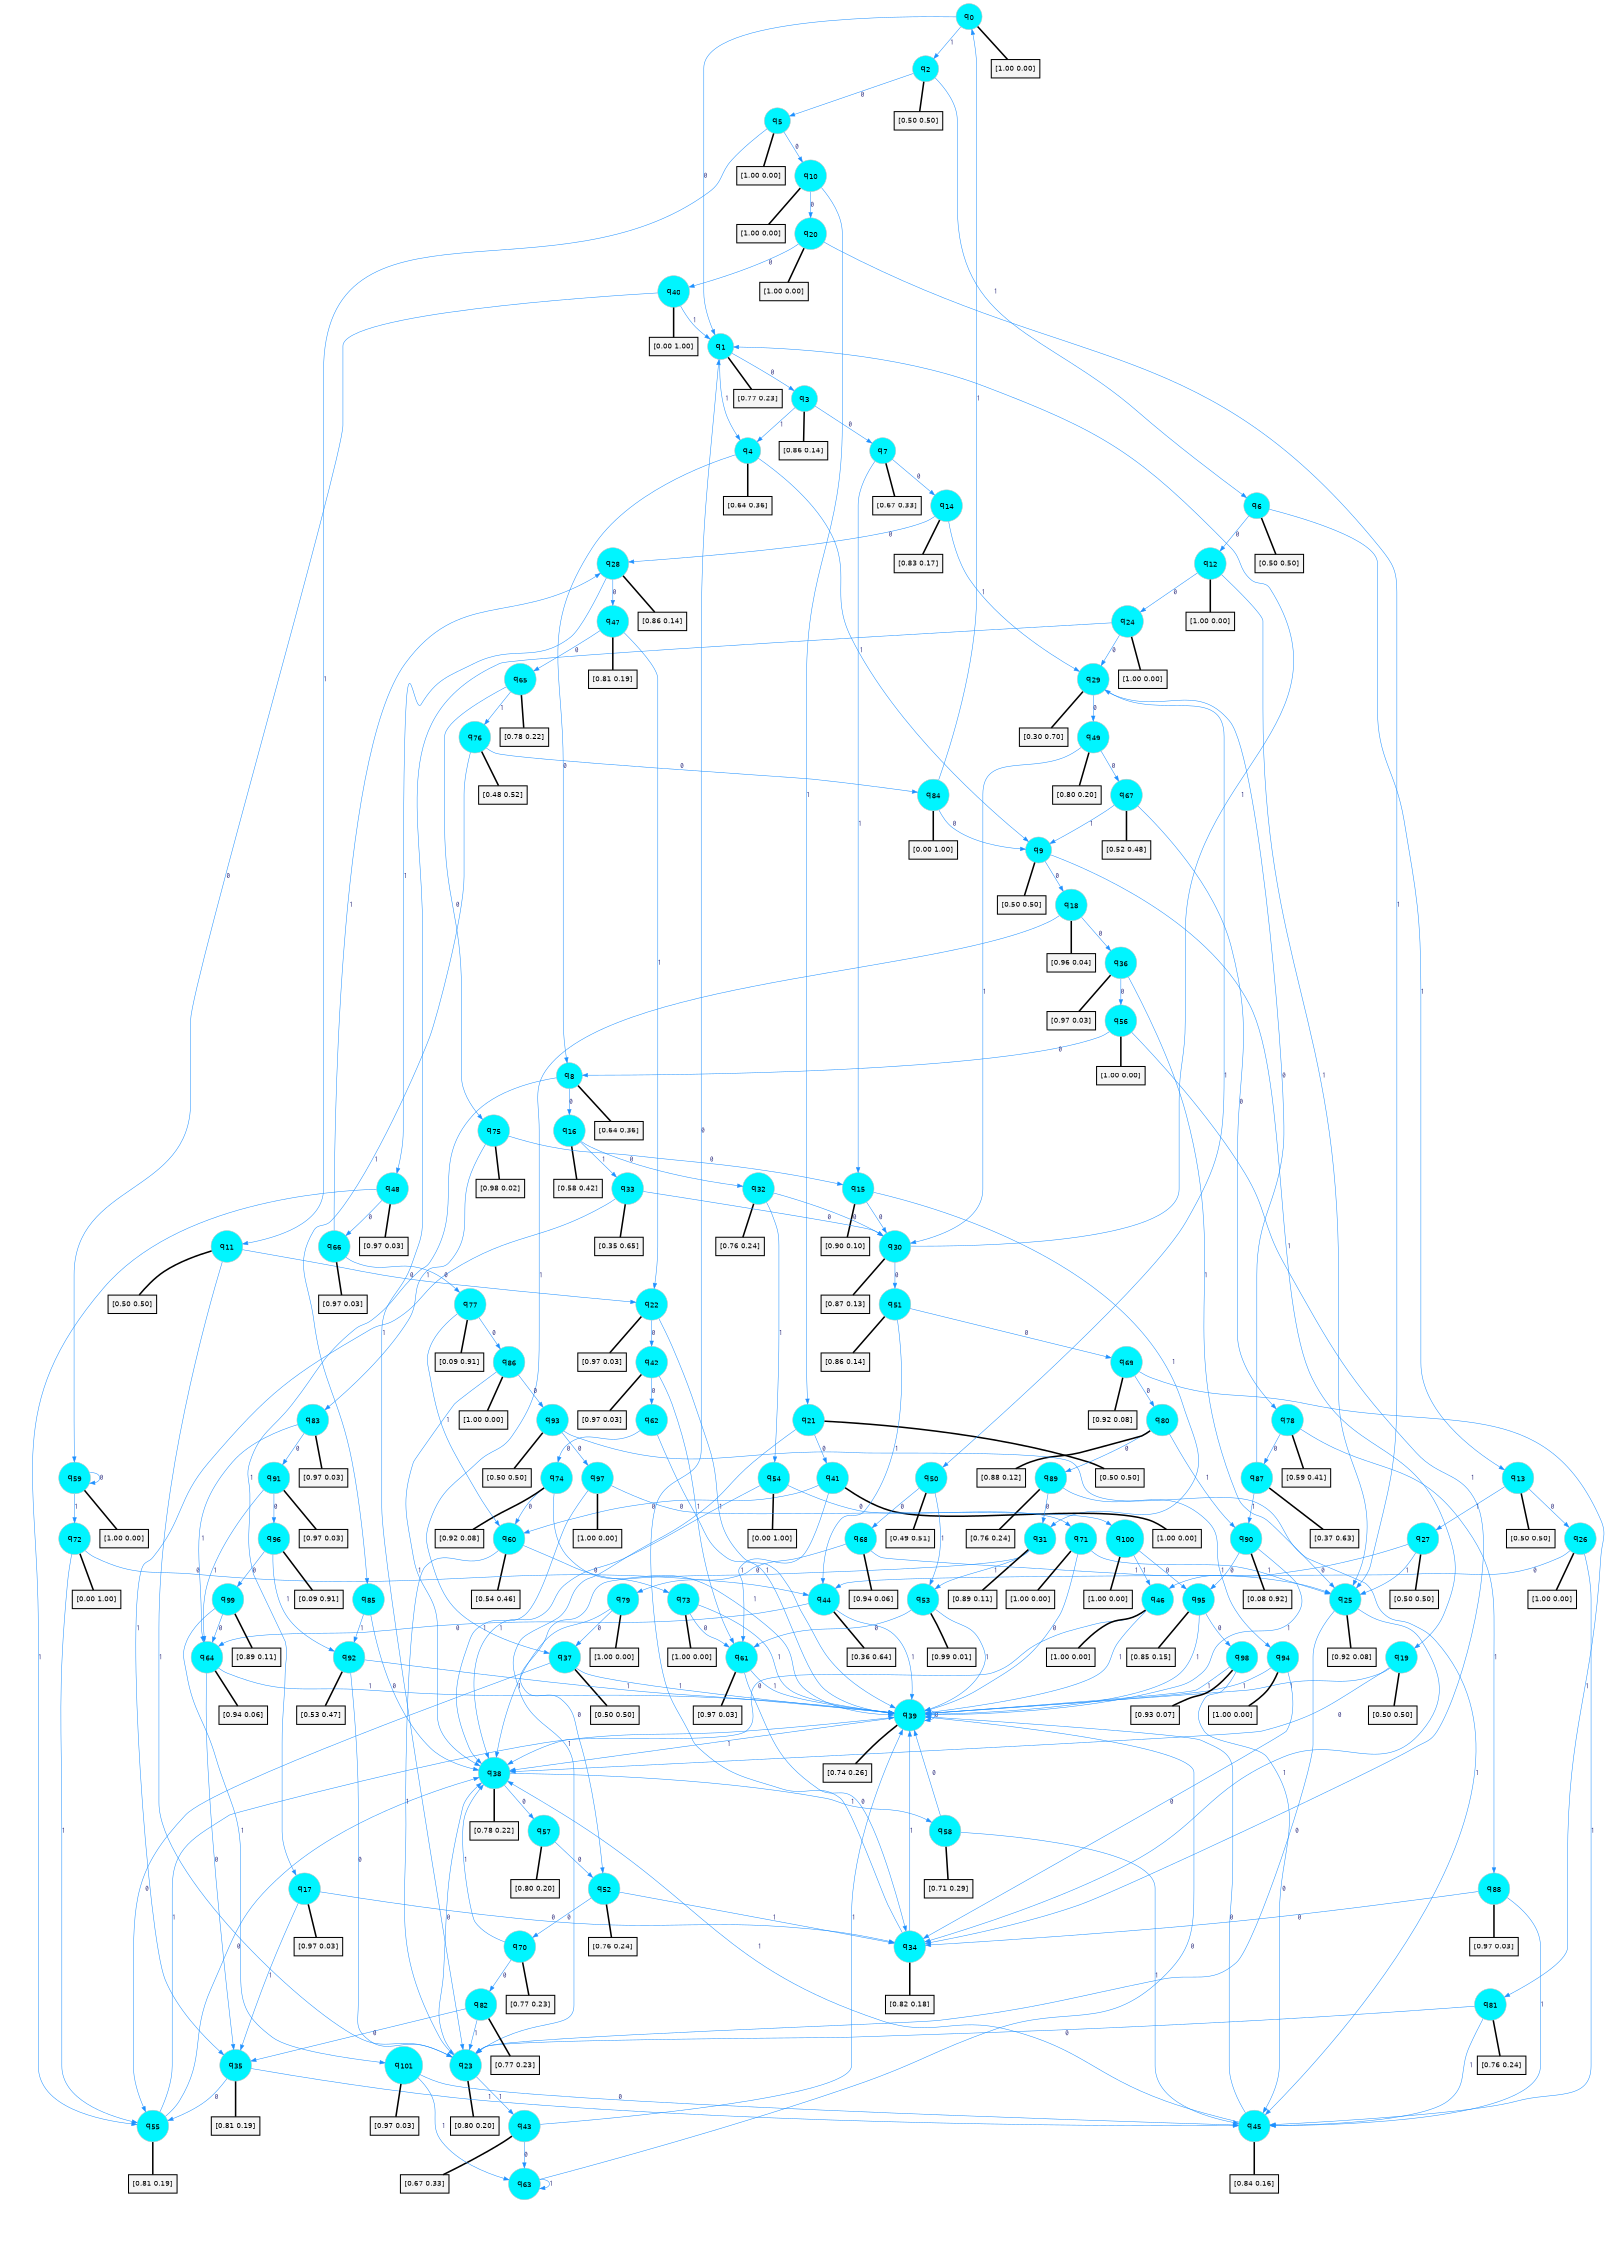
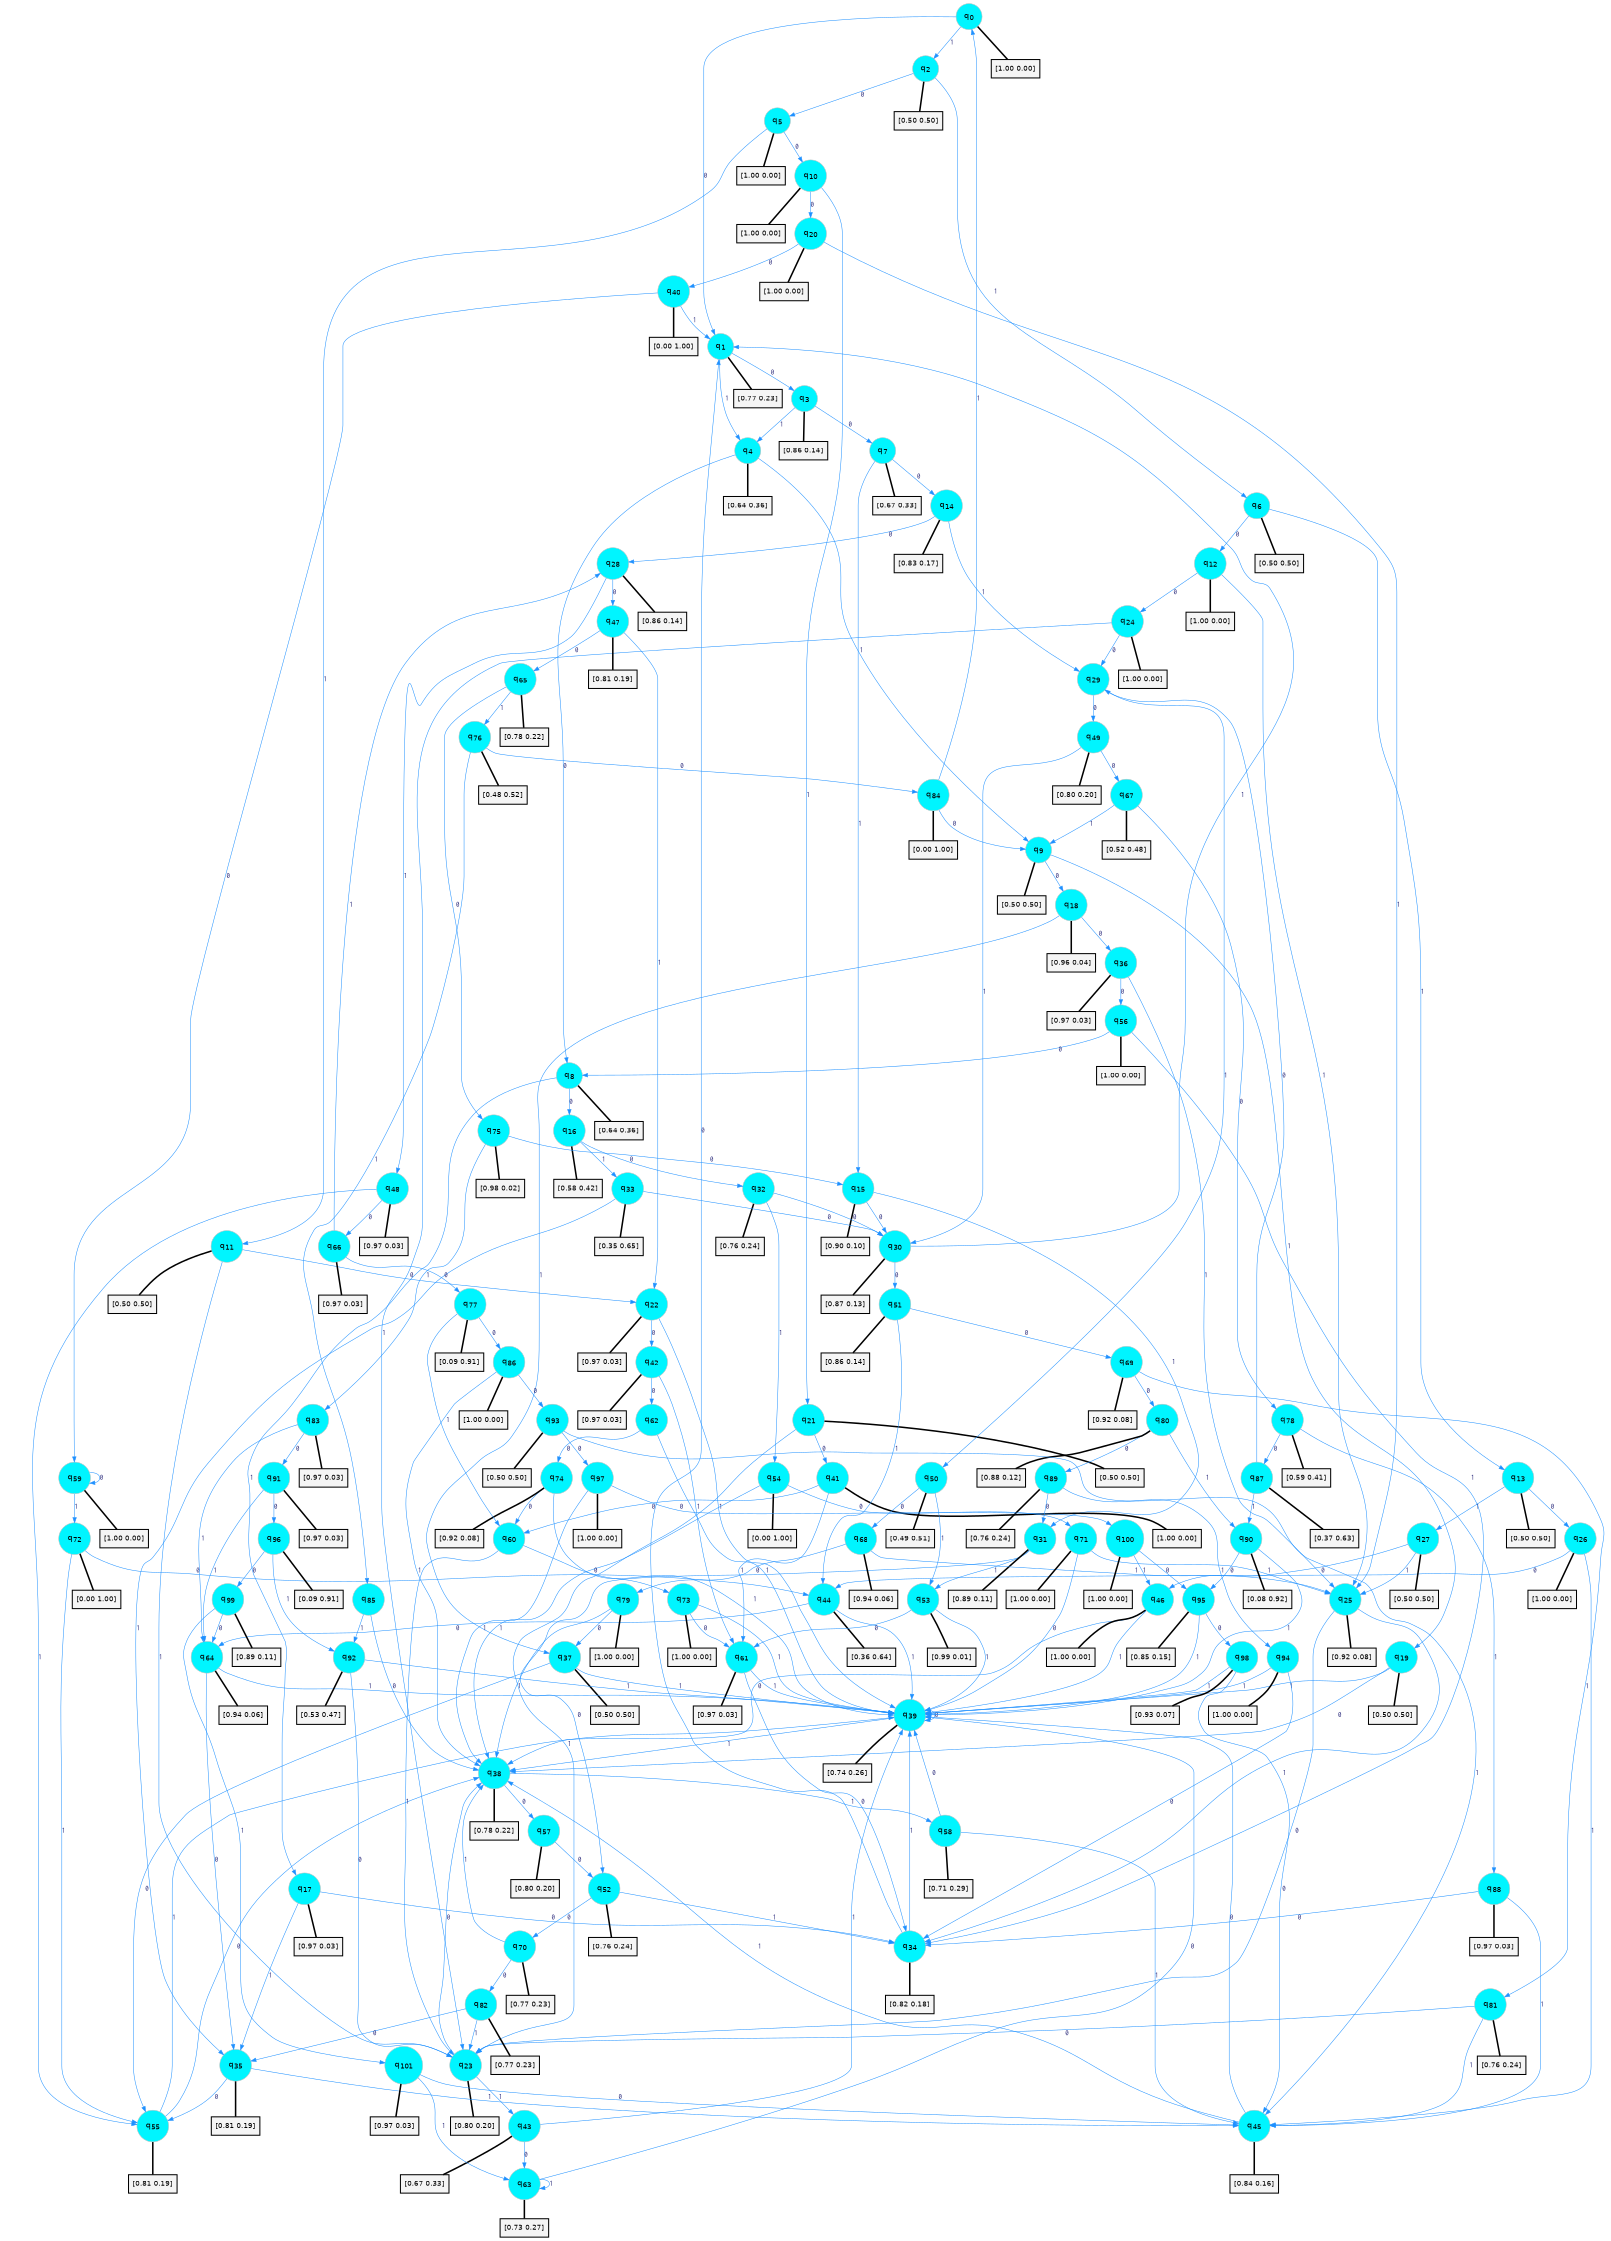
node "[0.30 0.70]": removed
node "[0.54 0.46]": removed
node "[0.73 0.27]": added
